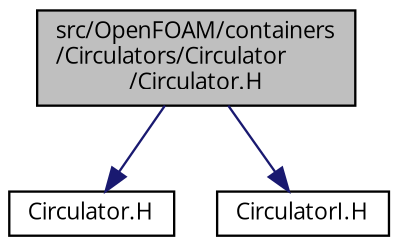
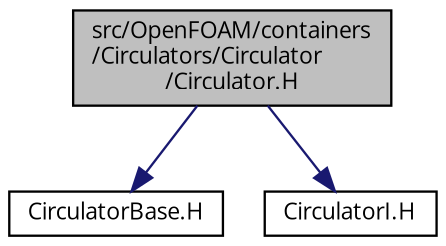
node "Circulator.H": label "Circulator.H" -> "CirculatorBase.H"
